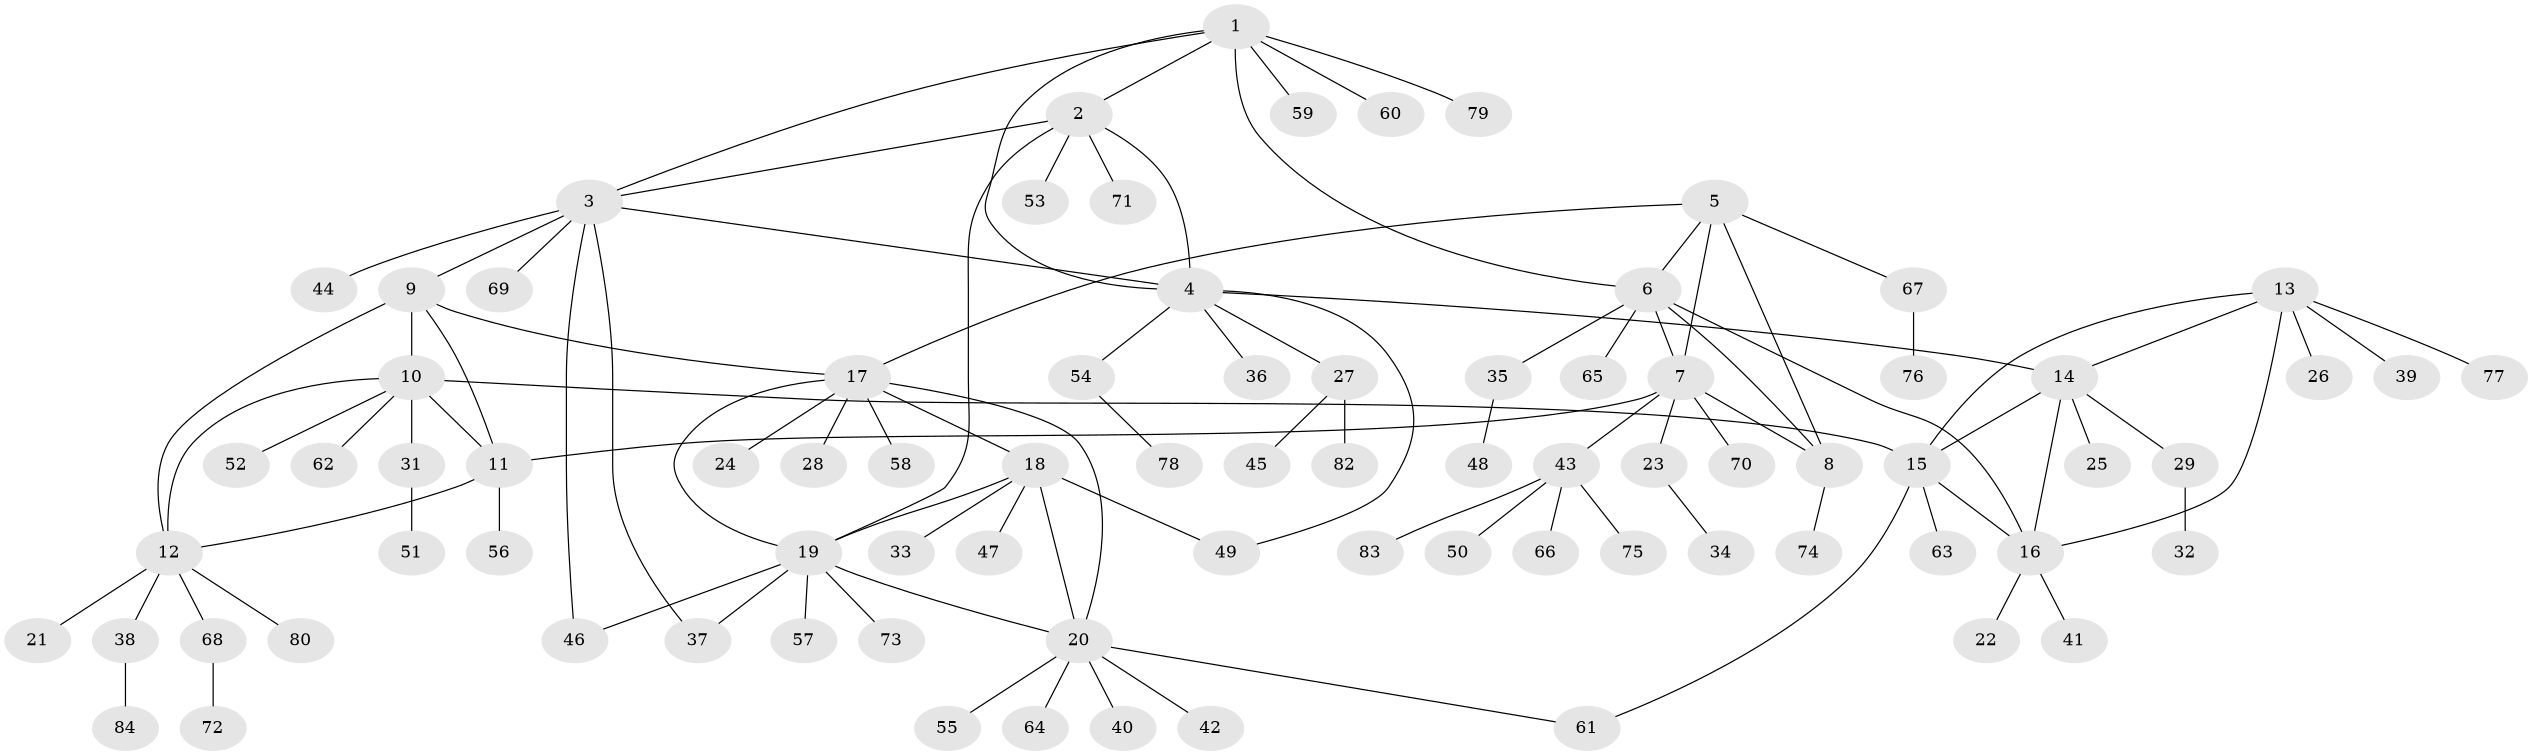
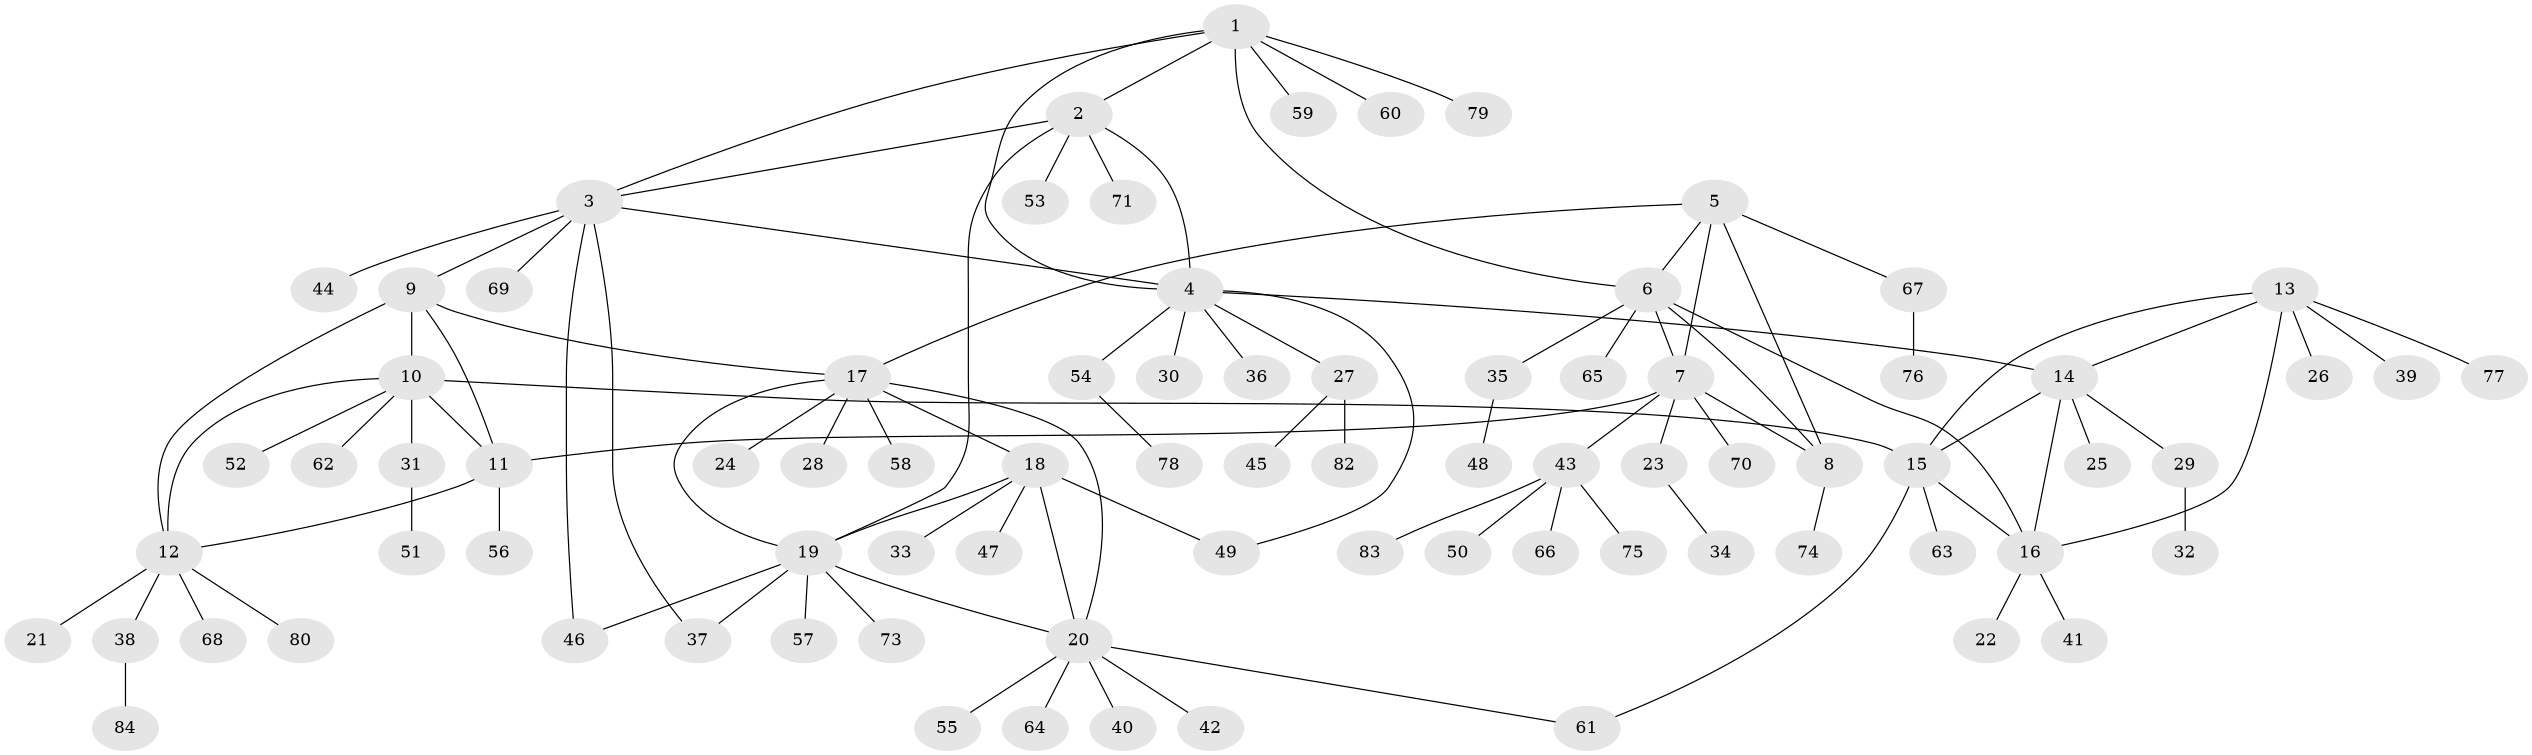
node "30": added
node "72": removed
